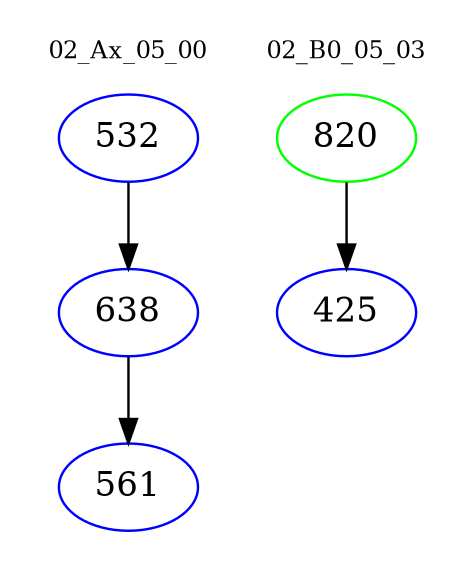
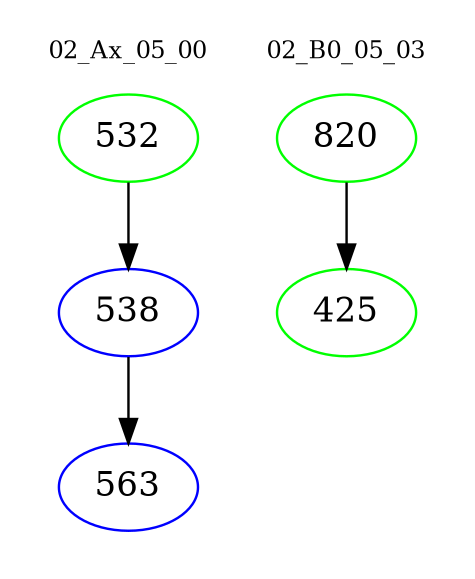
node "532": color blue -> green
node "638": label "638" -> "538"
node "425": color blue -> green
node "561": label "561" -> "563"
